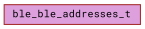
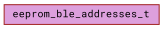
node "ble_ble_addresses_t": label "ble_ble_addresses_t" -> "eeprom_ble_addresses_t"
